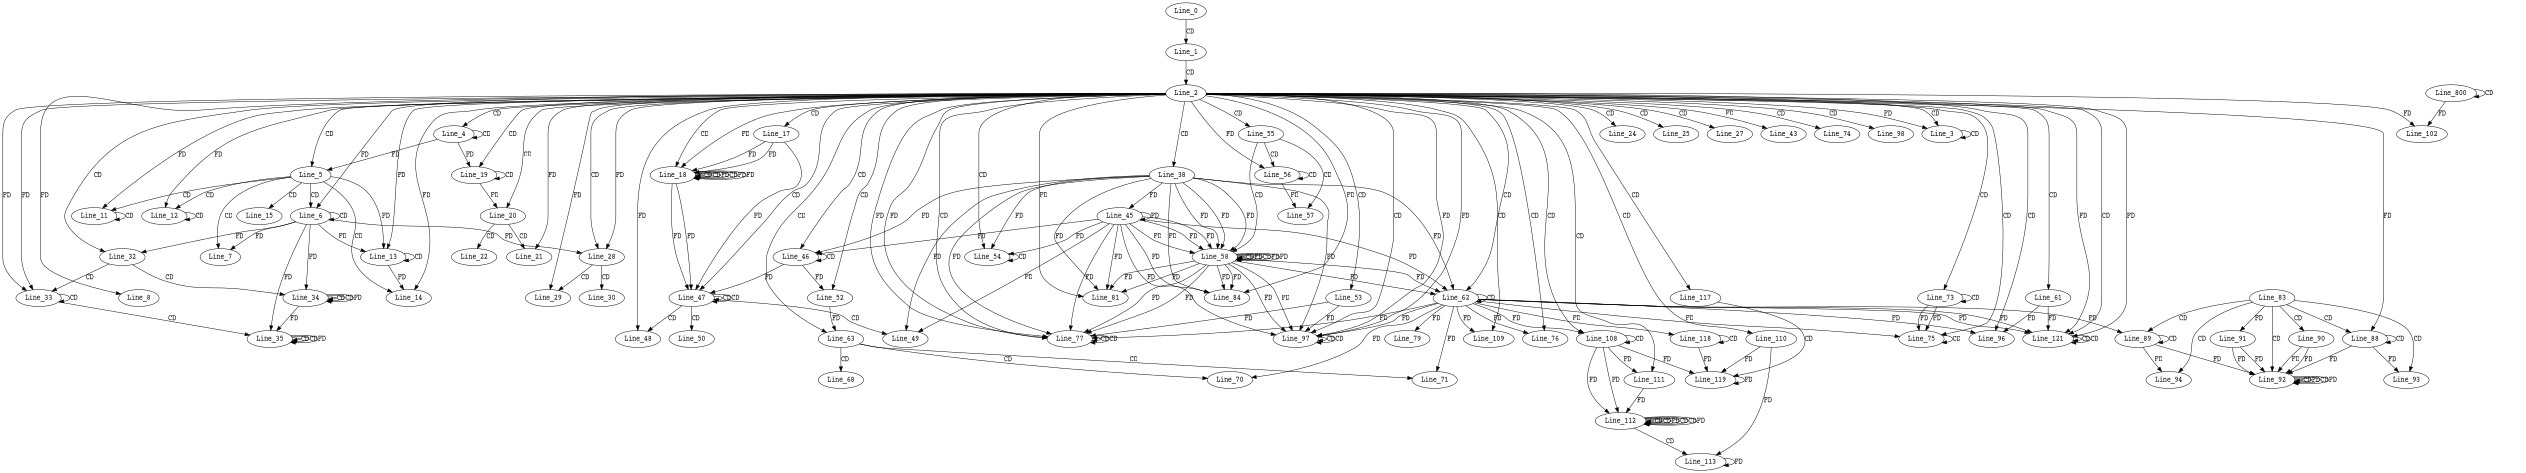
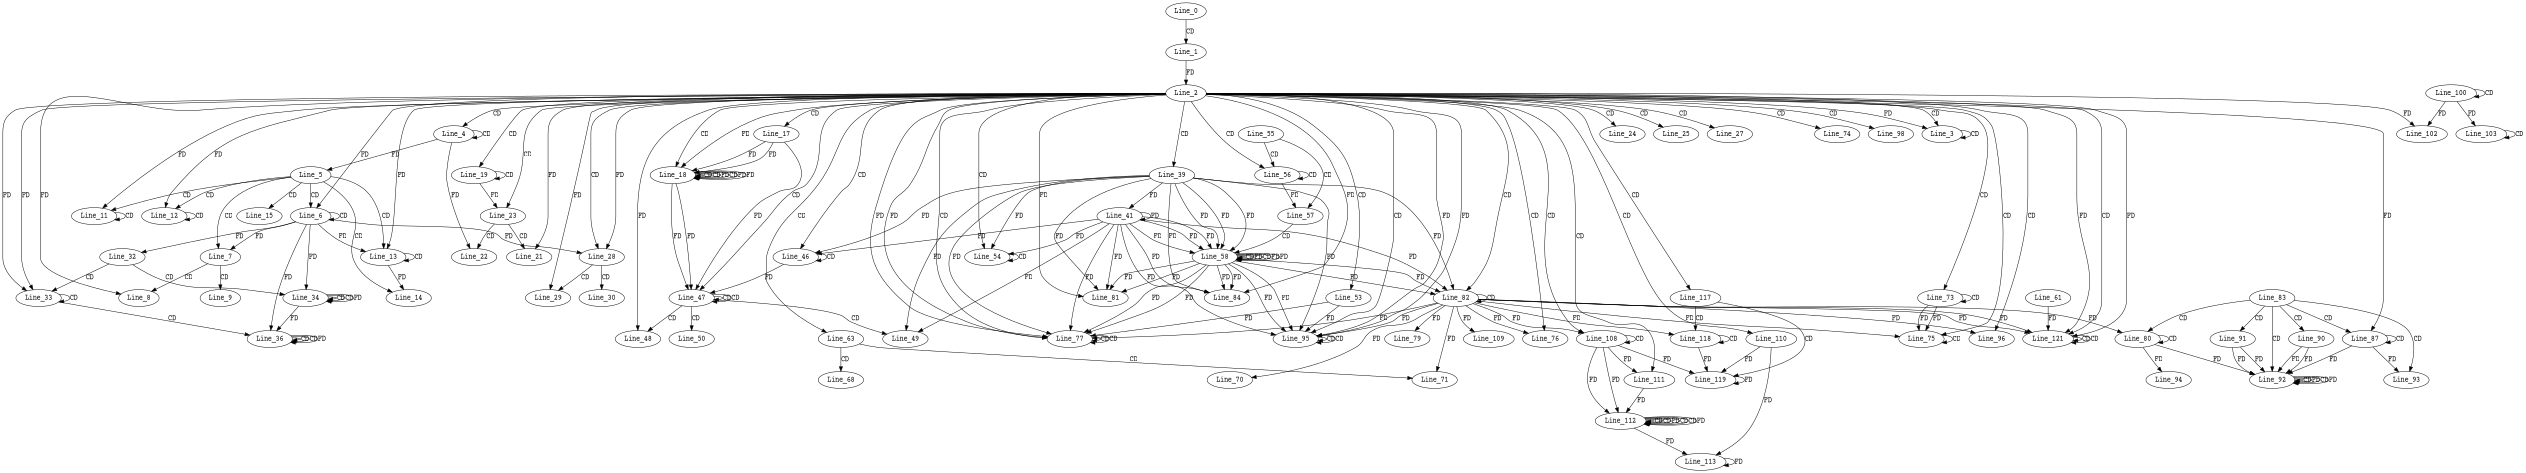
edge "Line_1" -> "Line_2": label "CD" -> "FD"
node "Line_800": label "Line_800" -> "Line_100"
edge "Line_2" -> "Line_5": removed, label "CD"
edge "Line_2" -> "Line_32": removed, label "CD"
edge "Line_2" -> "Line_61": removed, label "CD"
edge "Line_2" -> "Line_14": removed, label "FD"
edge "Line_2" -> "Line_55": removed, label "CD"
edge "Line_2" -> "Line_109": removed, label "CD"
edge "Line_2" -> "Line_56": label "FD" -> "CD"
node "Line_43": removed
node "Line_103": added
edge "Line_4" -> "Line_19": now "Line_4" -> "Line_22"
node "Line_38": label "Line_38" -> "Line_39"
edge "Line_55" -> "Line_58": now "Line_57" -> "Line_58"
edge "Line_5" -> "Line_13": label "FD" -> "CD"
node "Line_20": label "Line_20" -> "Line_23"
node "Line_45": label "Line_45" -> "Line_41"
edge "Line_7" -> "Line_8": added, label "CD"
node "Line_9": added
node "Line_52": removed
node "Line_62": label "Line_62" -> "Line_82"
edge "Line_117" -> "Line_118": added, label "CD"
edge "Line_61" -> "Line_96": removed, label "FD"
edge "Line_83" -> "Line_91": label "FD" -> "CD"
edge "Line_83" -> "Line_94": removed, label "CD"
node "Line_35": label "Line_35" -> "Line_36"
node "Line_97": label "Line_97" -> "Line_95"
node "Line_89": label "Line_89" -> "Line_80"
node "Line_88": label "Line_88" -> "Line_87"
edge "Line_63" -> "Line_70": removed, label "CD"
edge "Line_112" -> "Line_113": label "CD" -> "FD"
